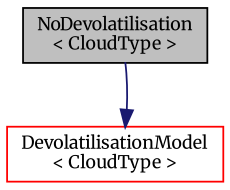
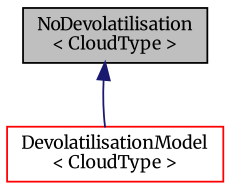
edge "NoDevolatilisation < CloudType >" -> "DevolatilisationModel < CloudType >": reversed
